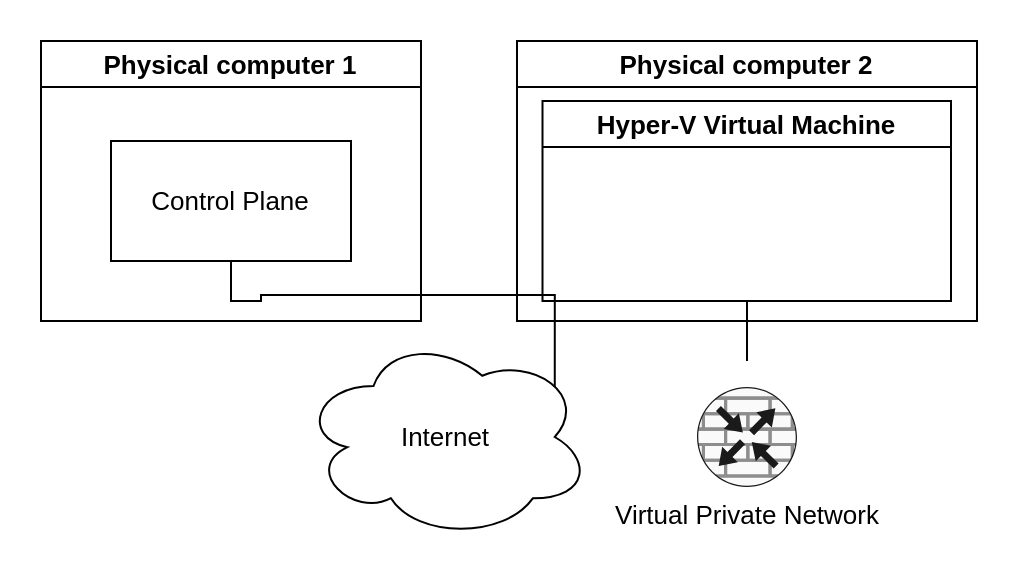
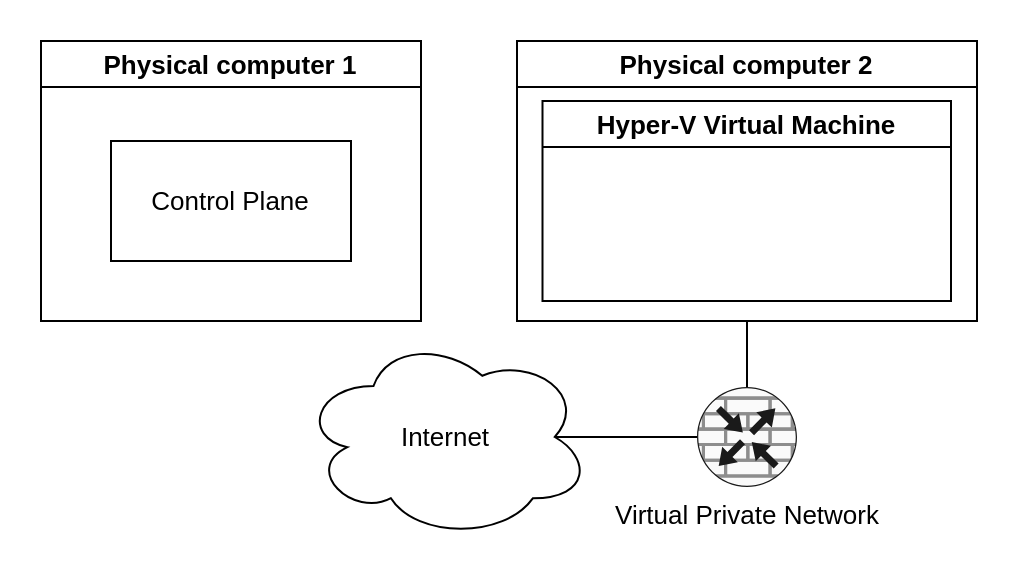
edge "Control Plane" -- "Internet": now "Virtual Private Network" -- "Internet"
edge "Physical computer 2" -- "Hyper-V Virtual Machine": now "Physical computer 2" -- "Virtual Private Network"
